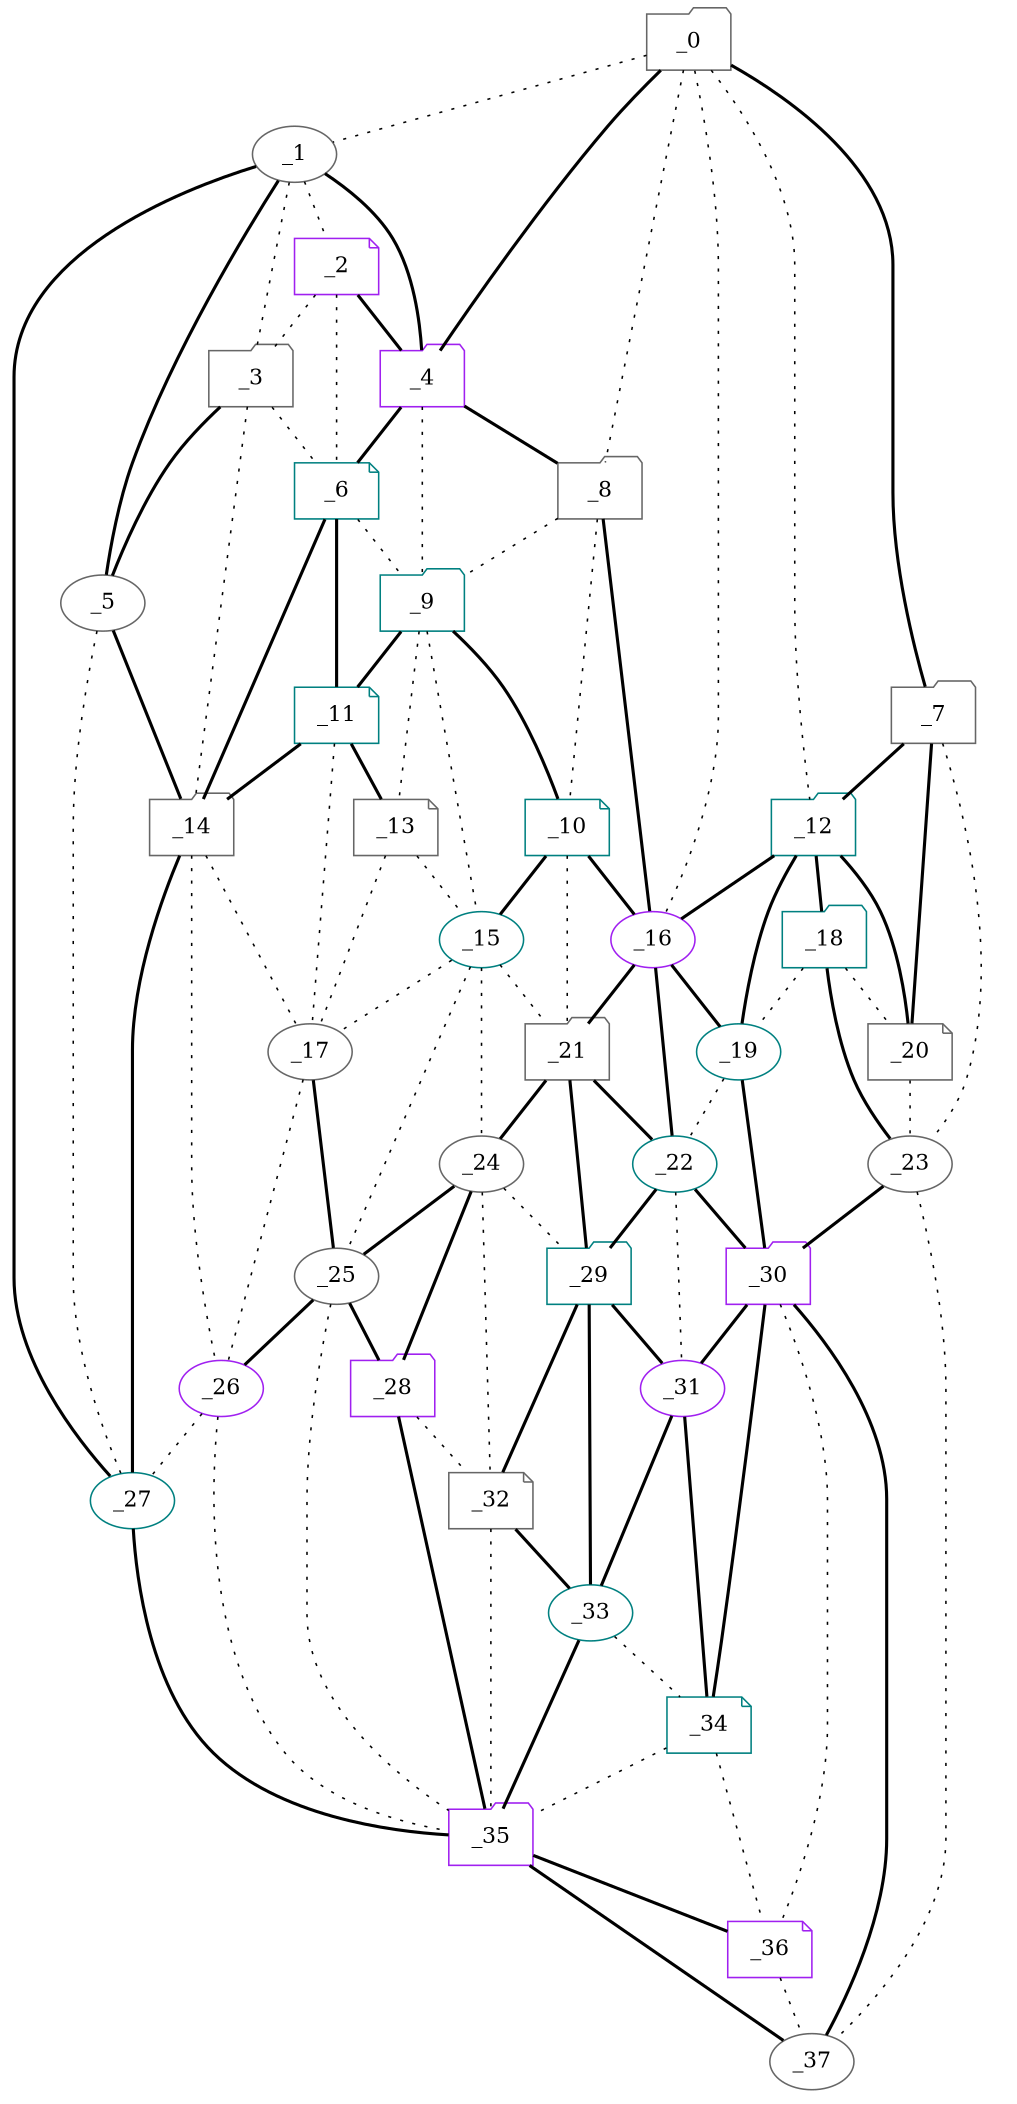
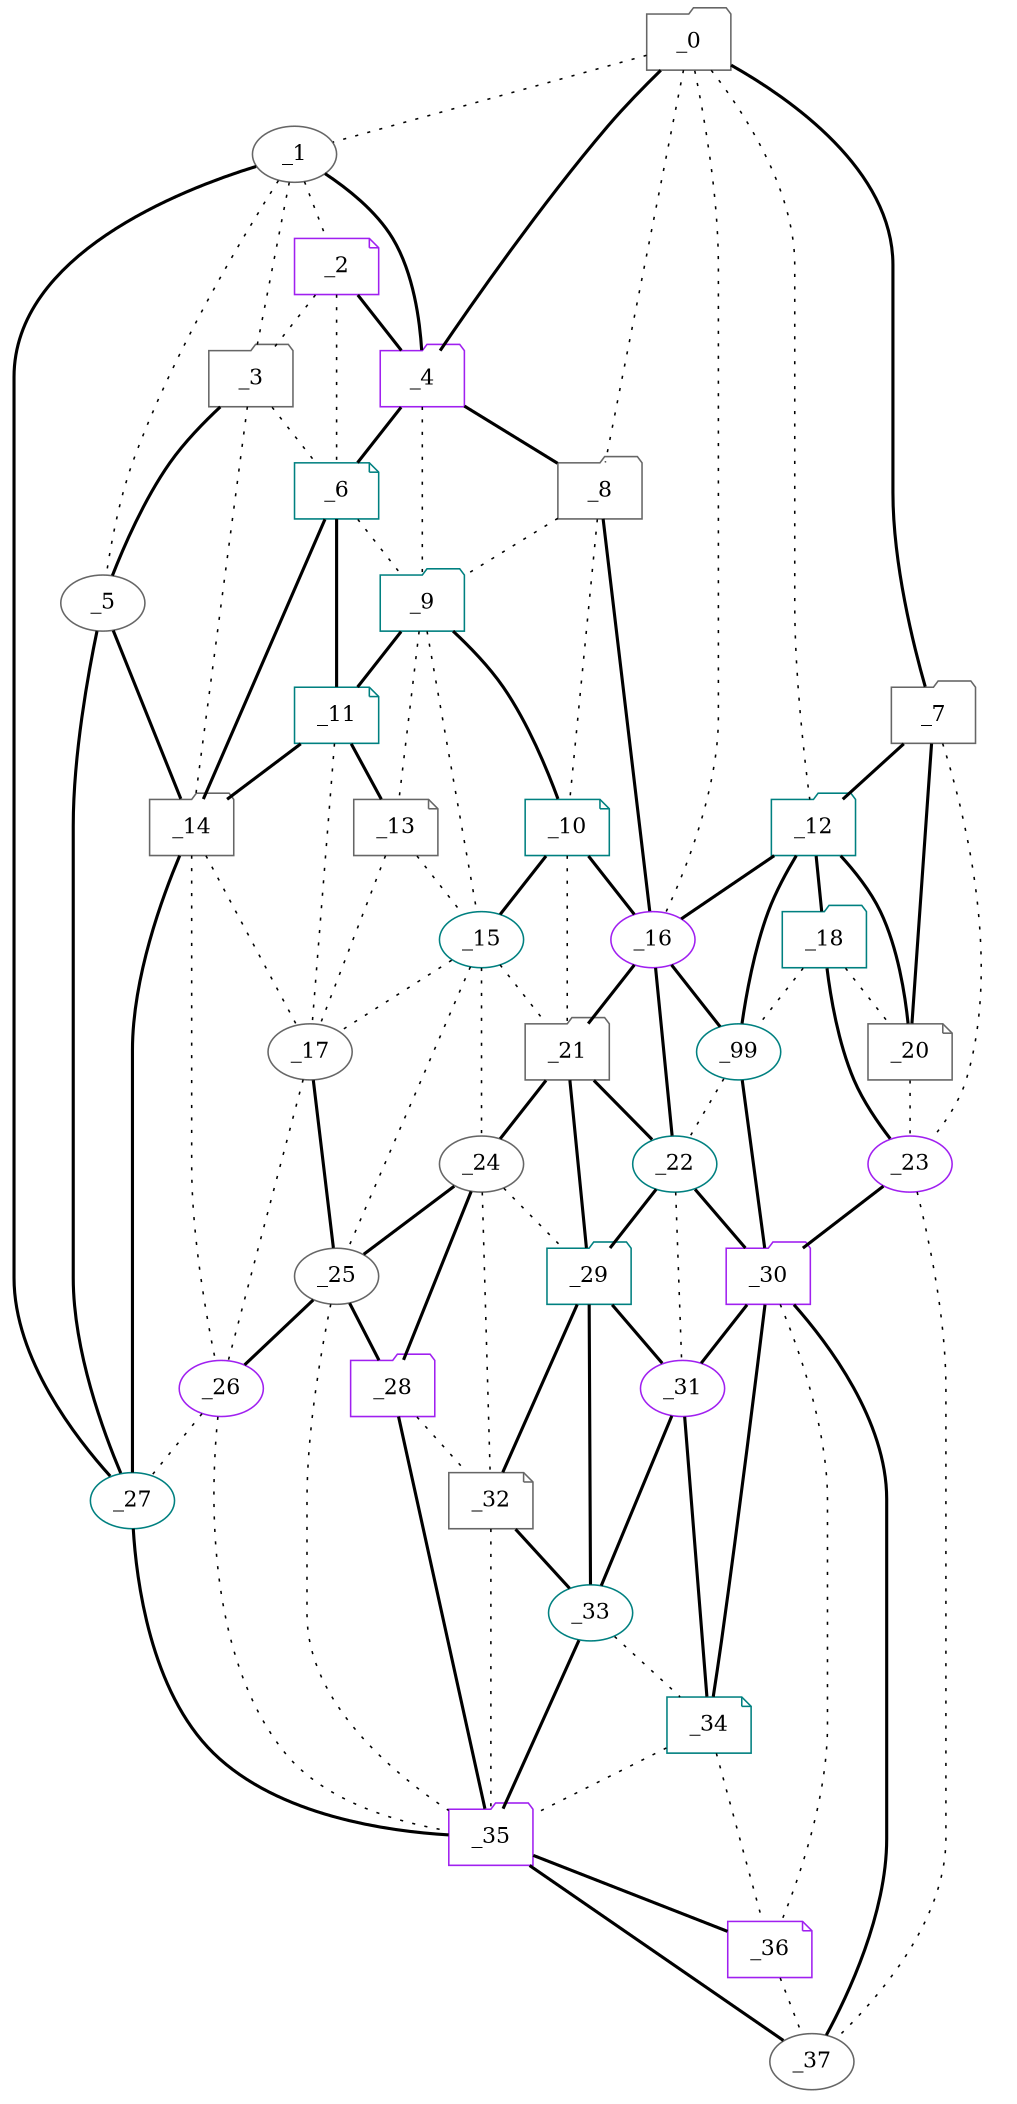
edge "_1" -- "_5": style bold -> dotted
node "_19": label "_19" -> "_99"
edge "_5" -- "_27": style dotted -> bold
node "_23": color gray40 -> purple
